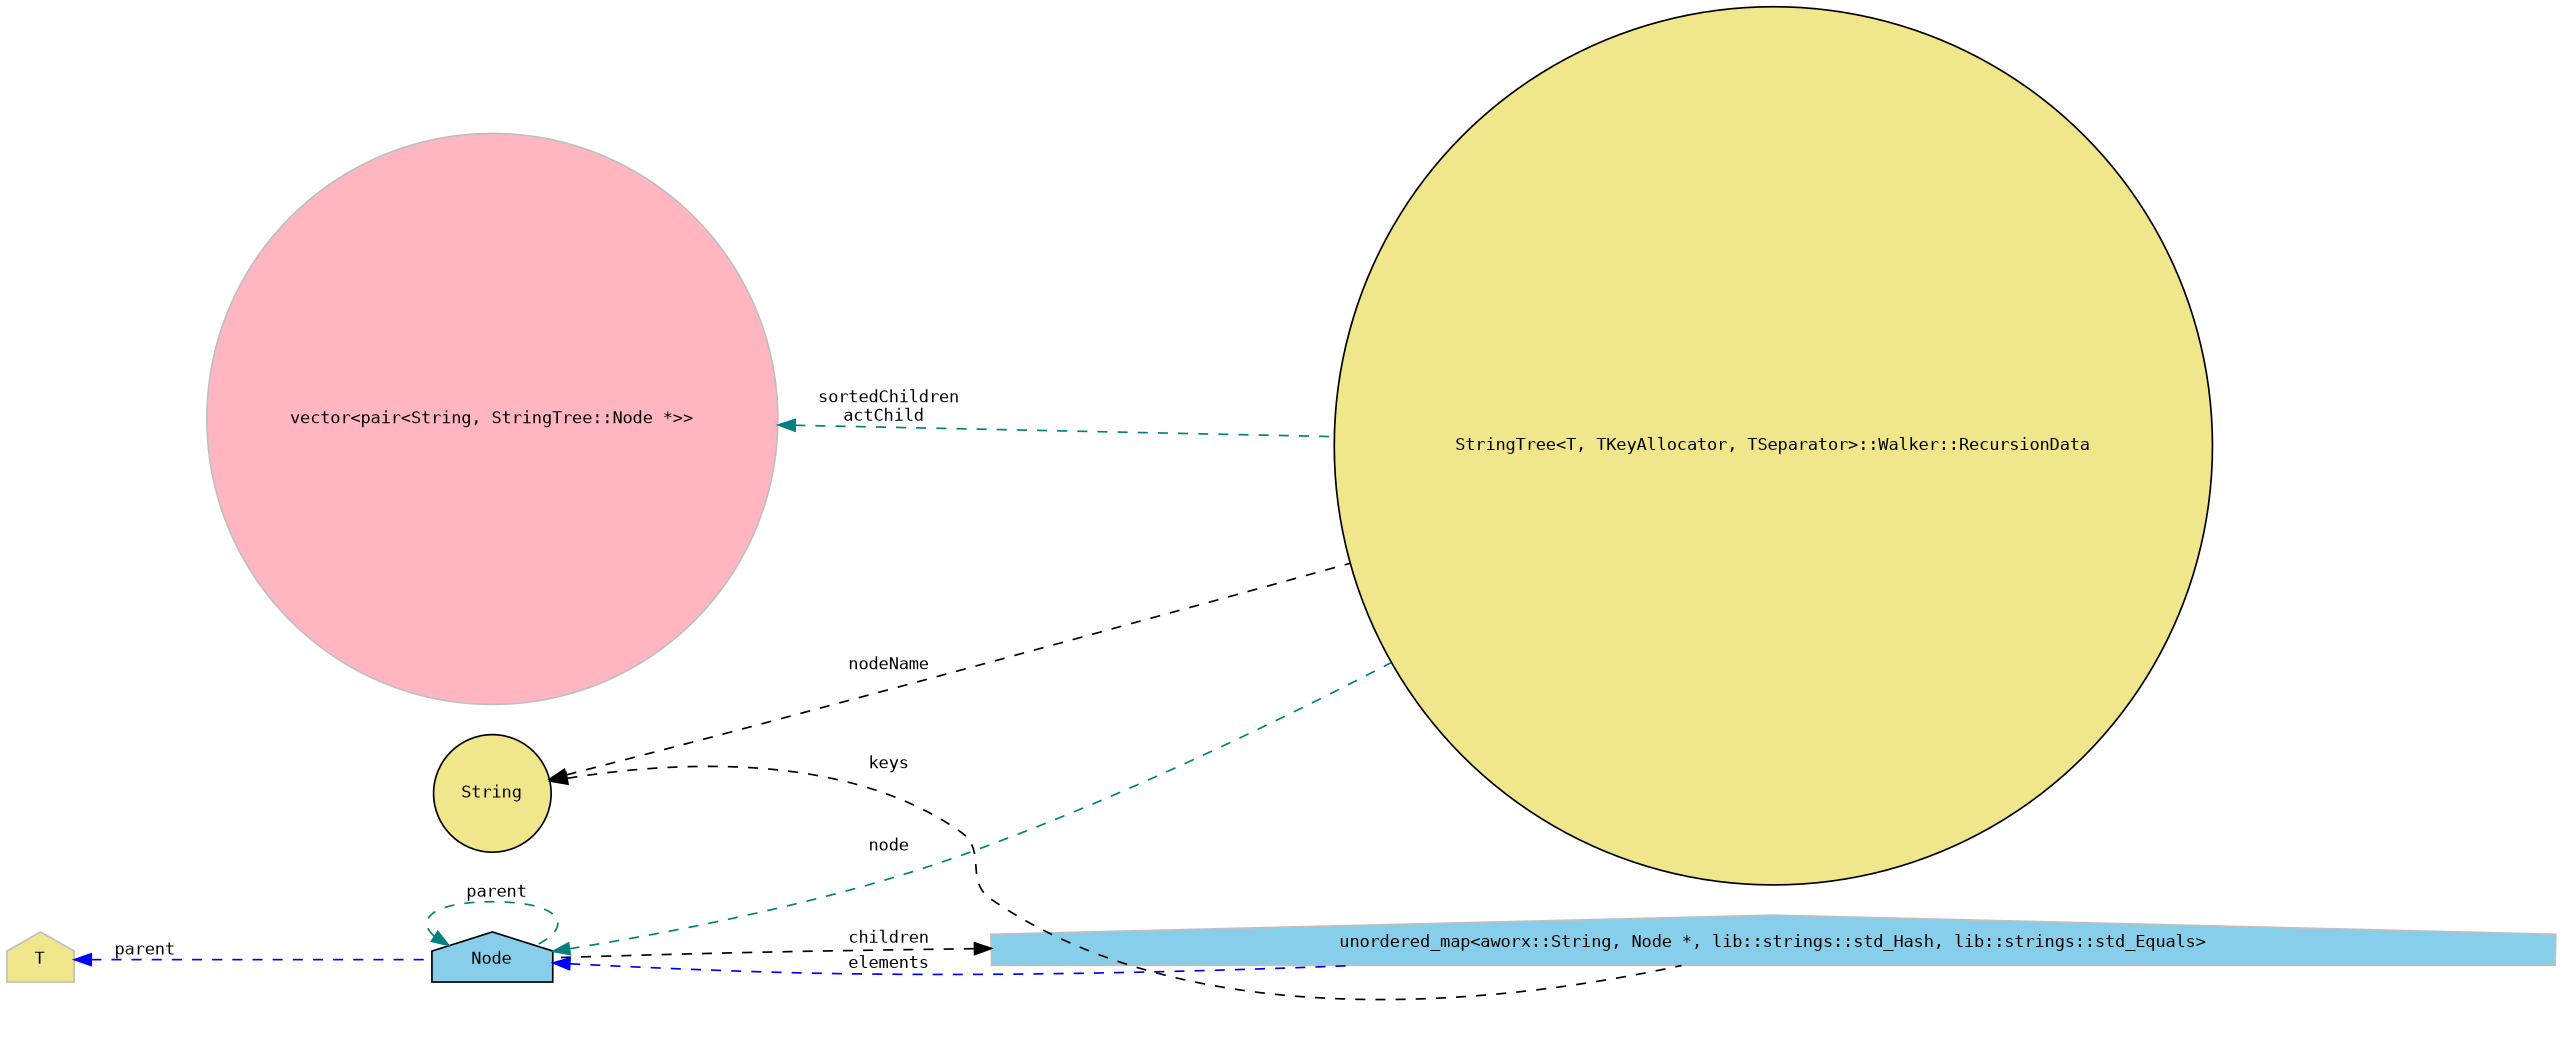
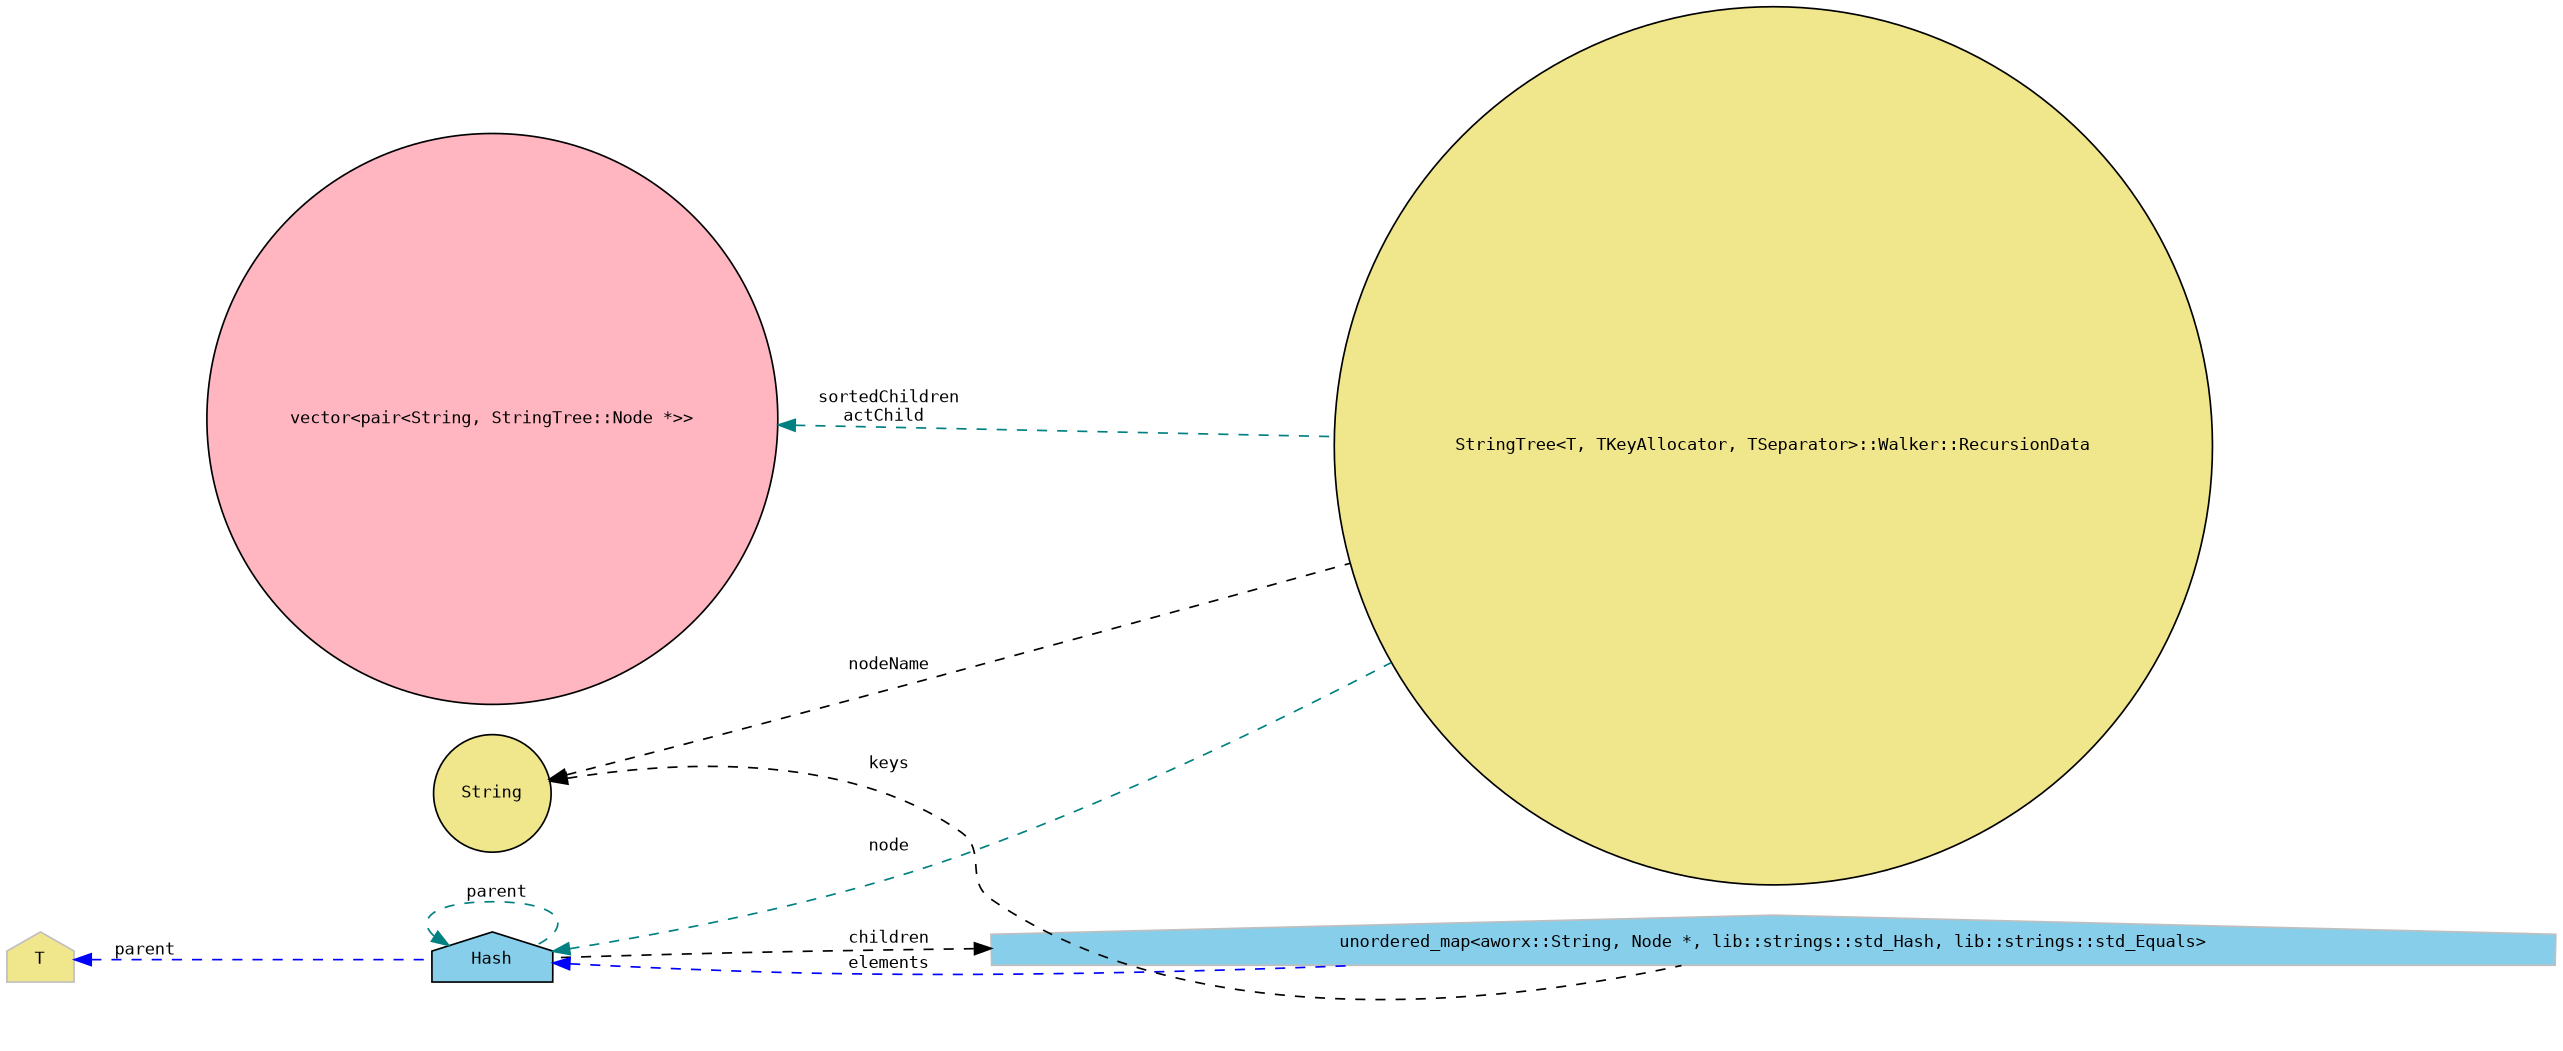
node "vector<pair<String, StringTree::Node *>>": color grey75 -> black
node "Node": label "Node" -> "Hash"
